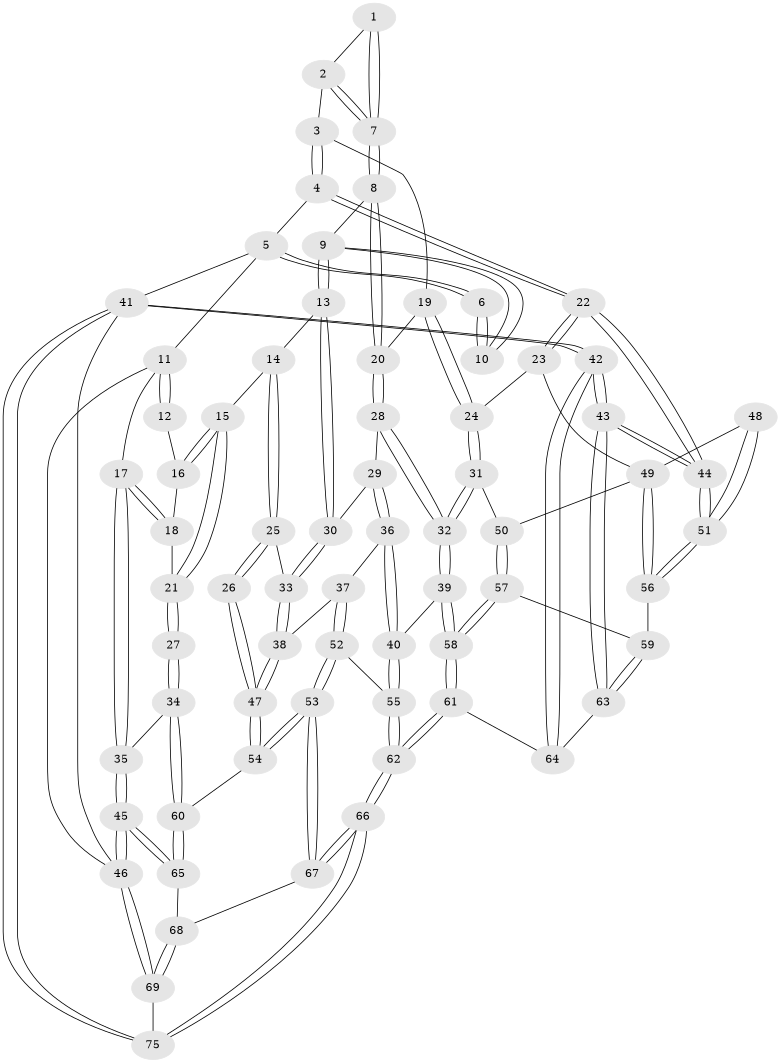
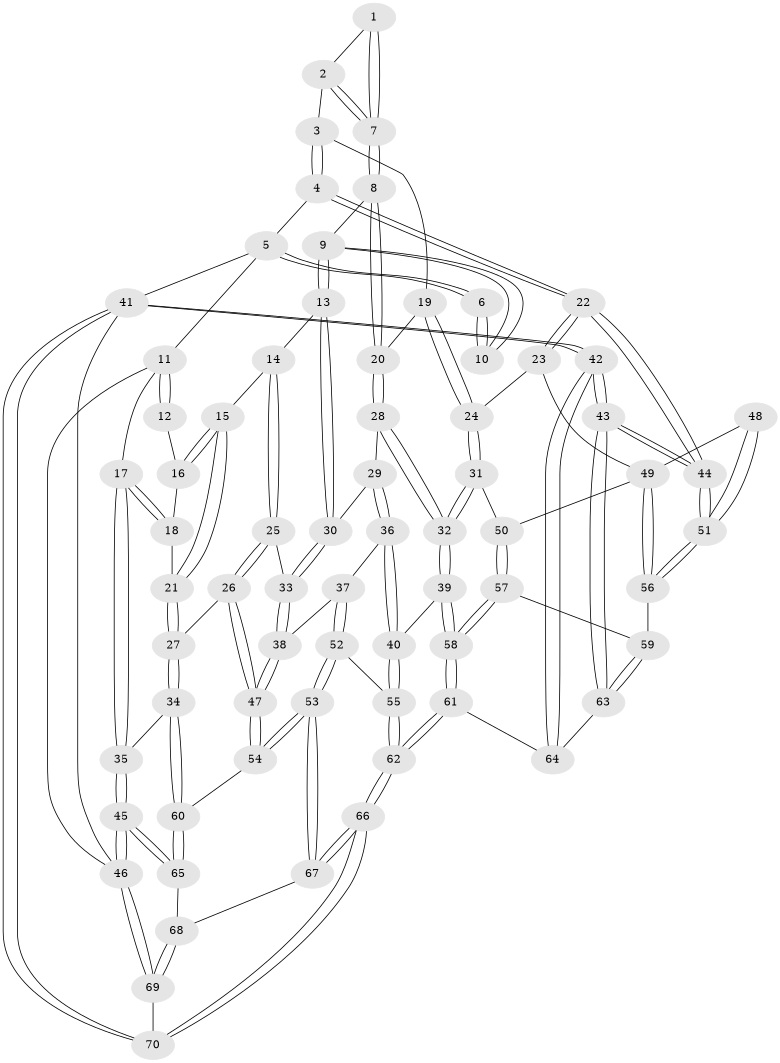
edge "26" -- "27": added
node "75": label "75" -> "70"
